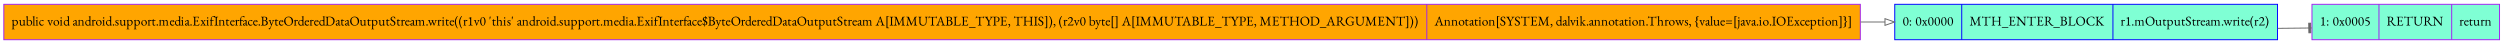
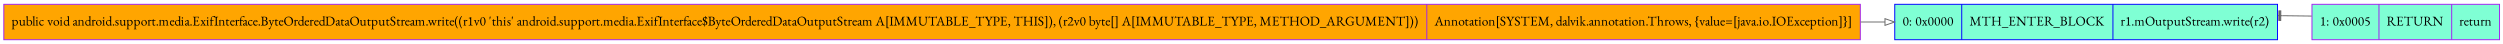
edge "0: 0x0000" -> "1: 0x0005": reversed
